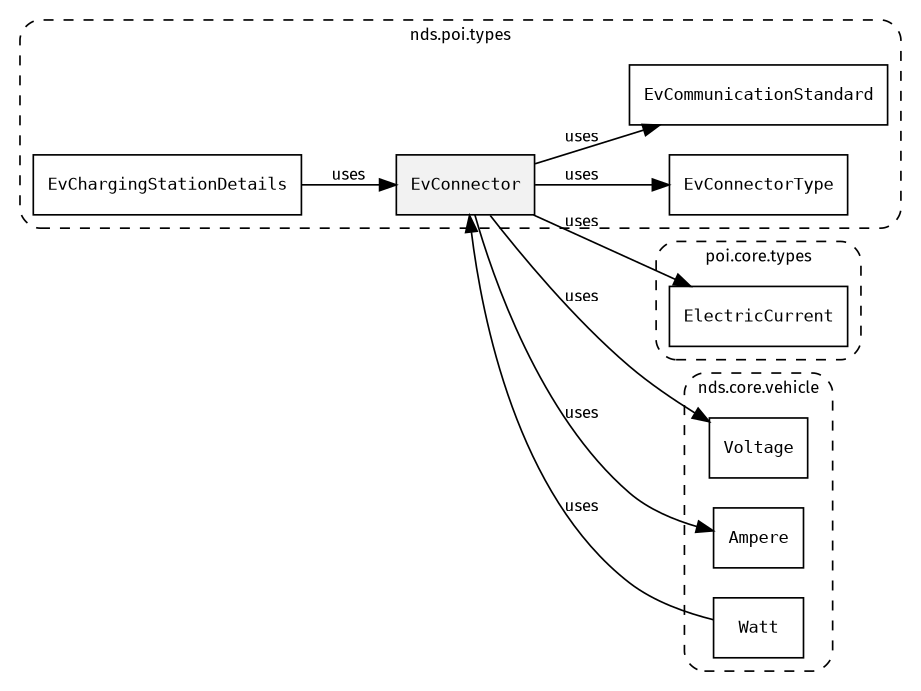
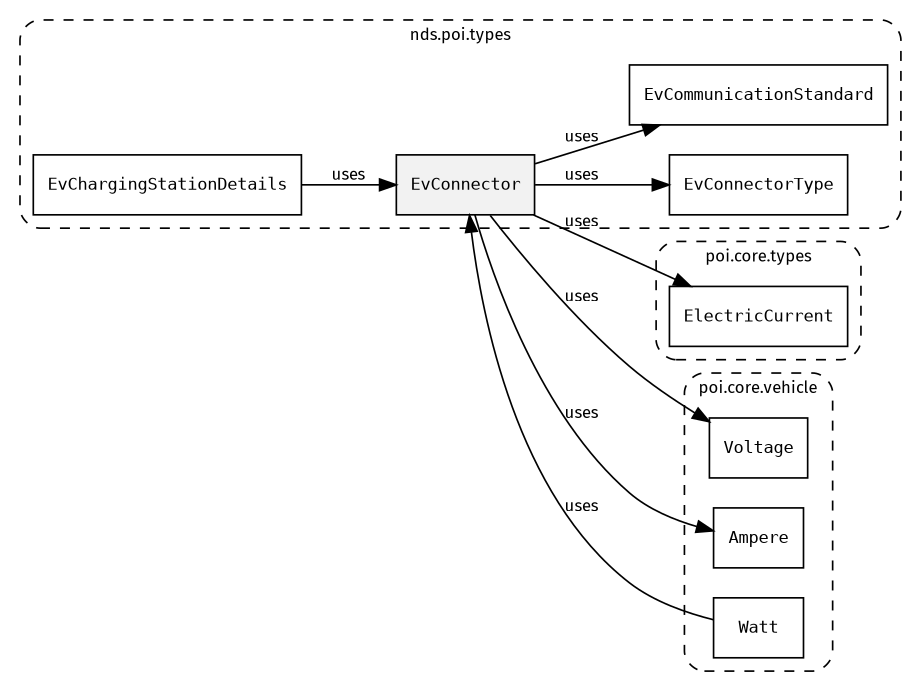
cluster "nds.core.vehicle": label "nds.core.vehicle" -> "poi.core.vehicle"
